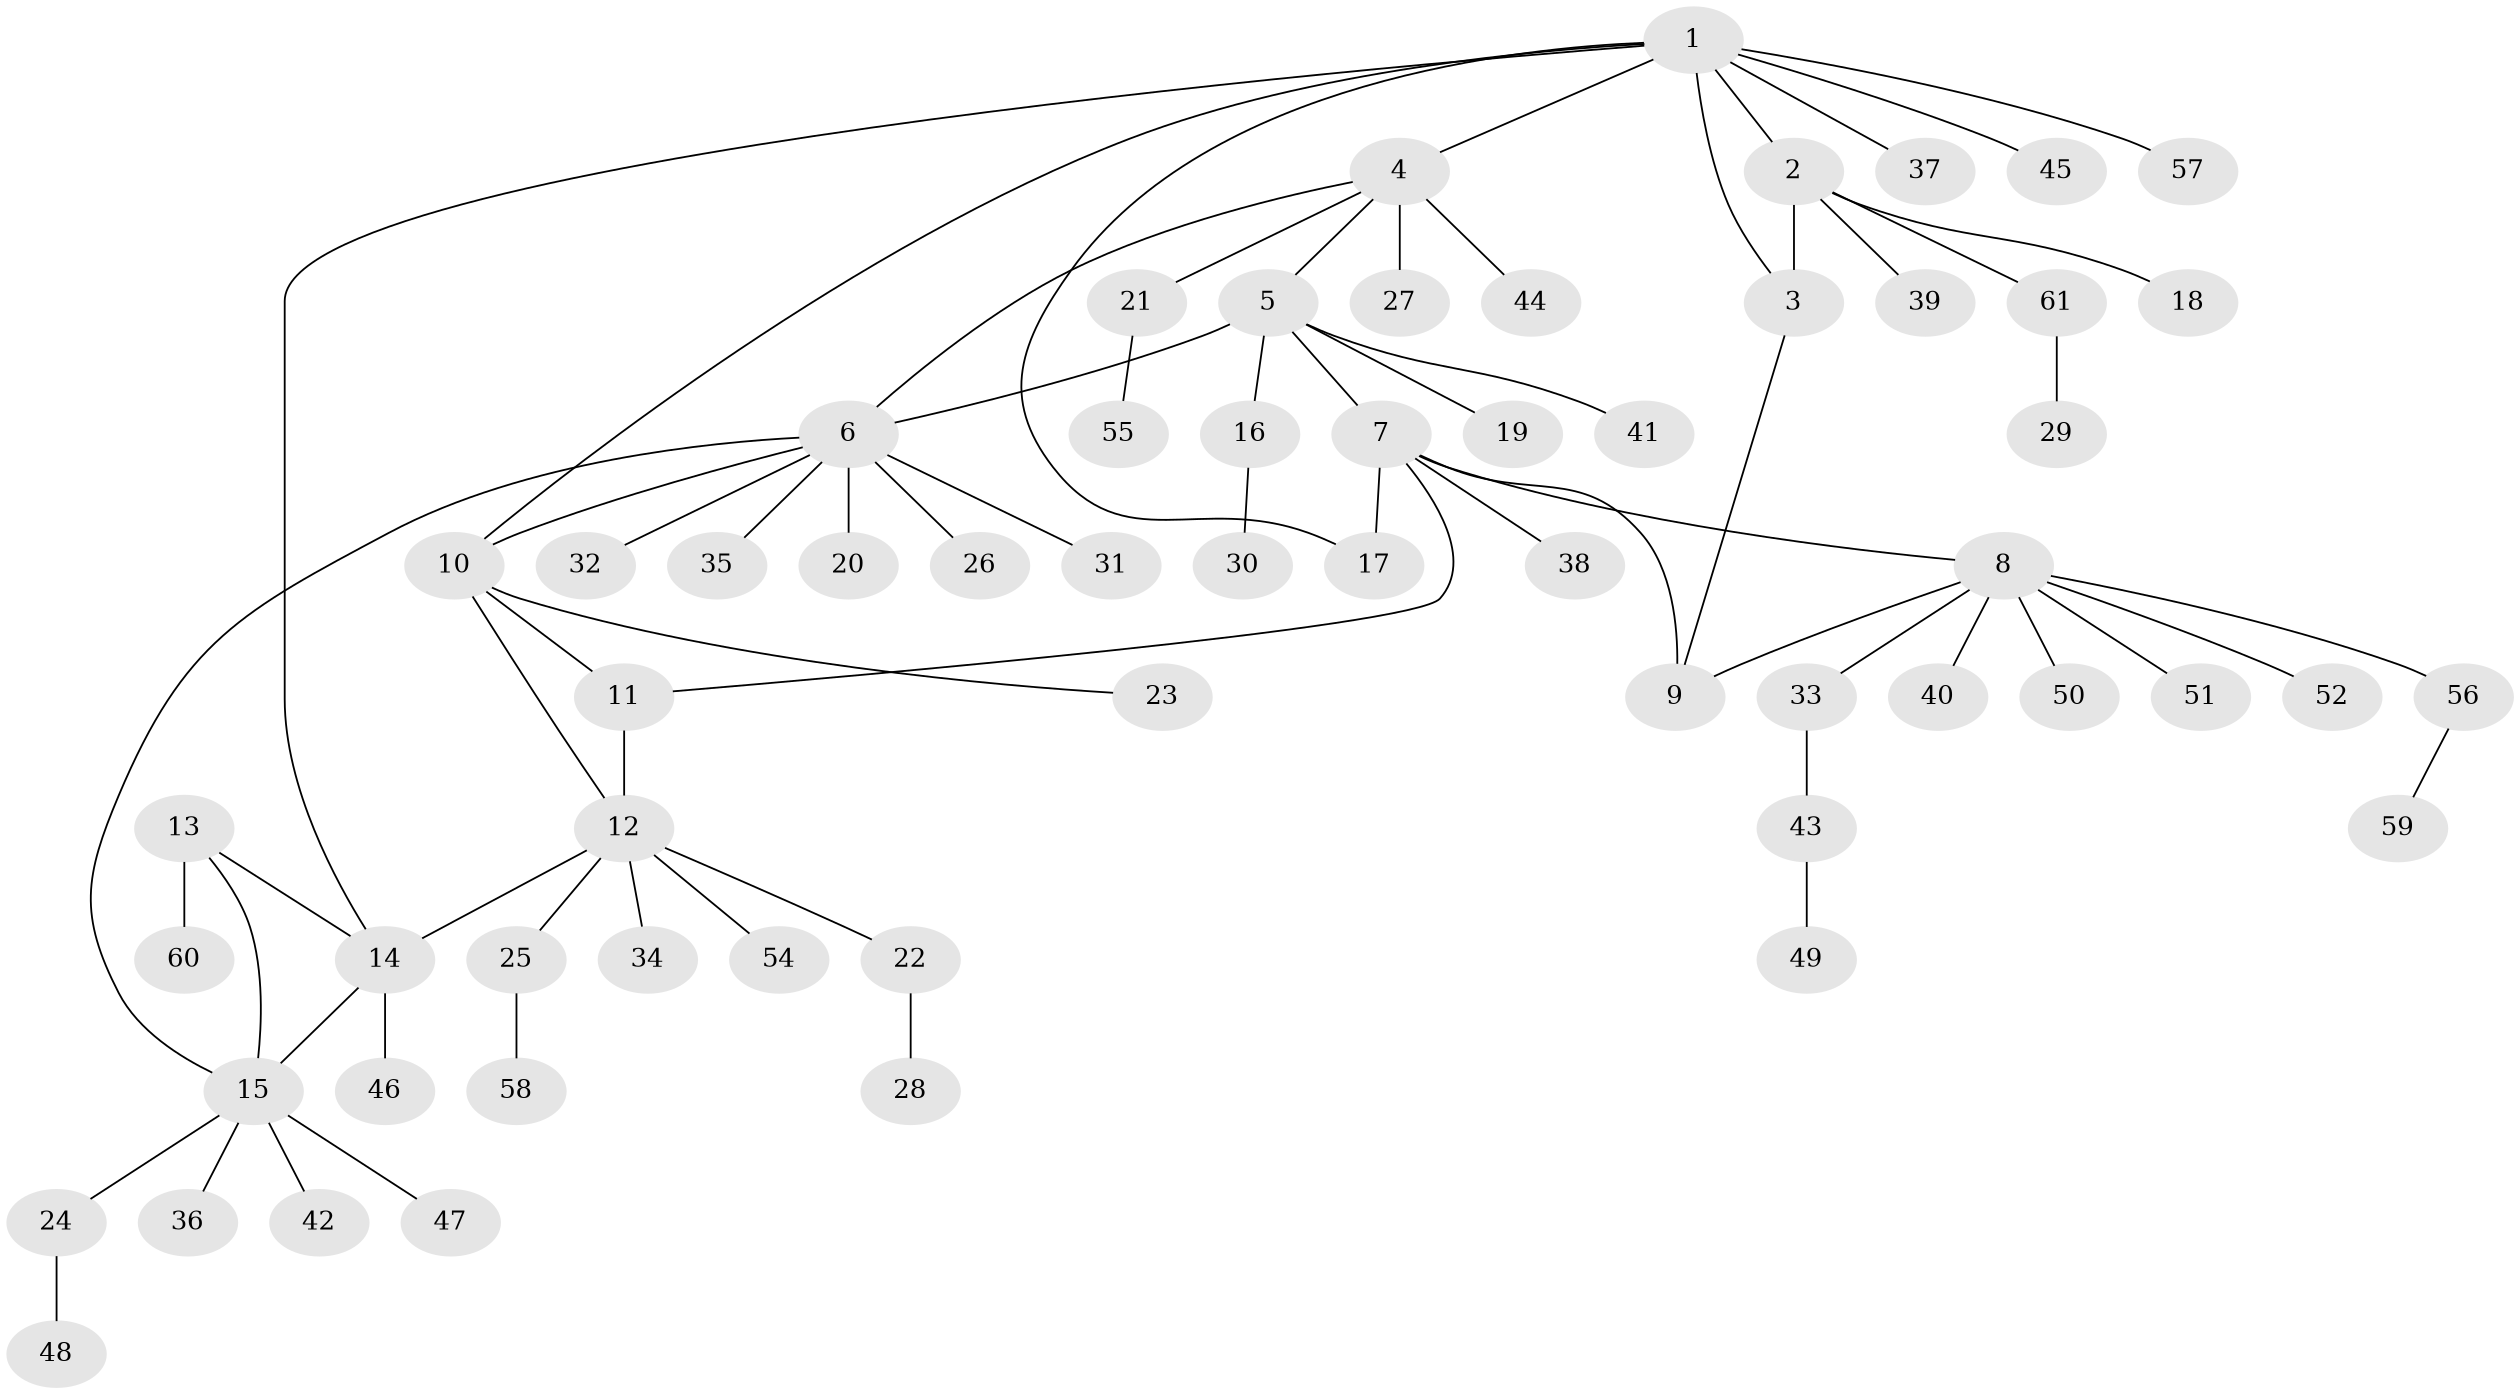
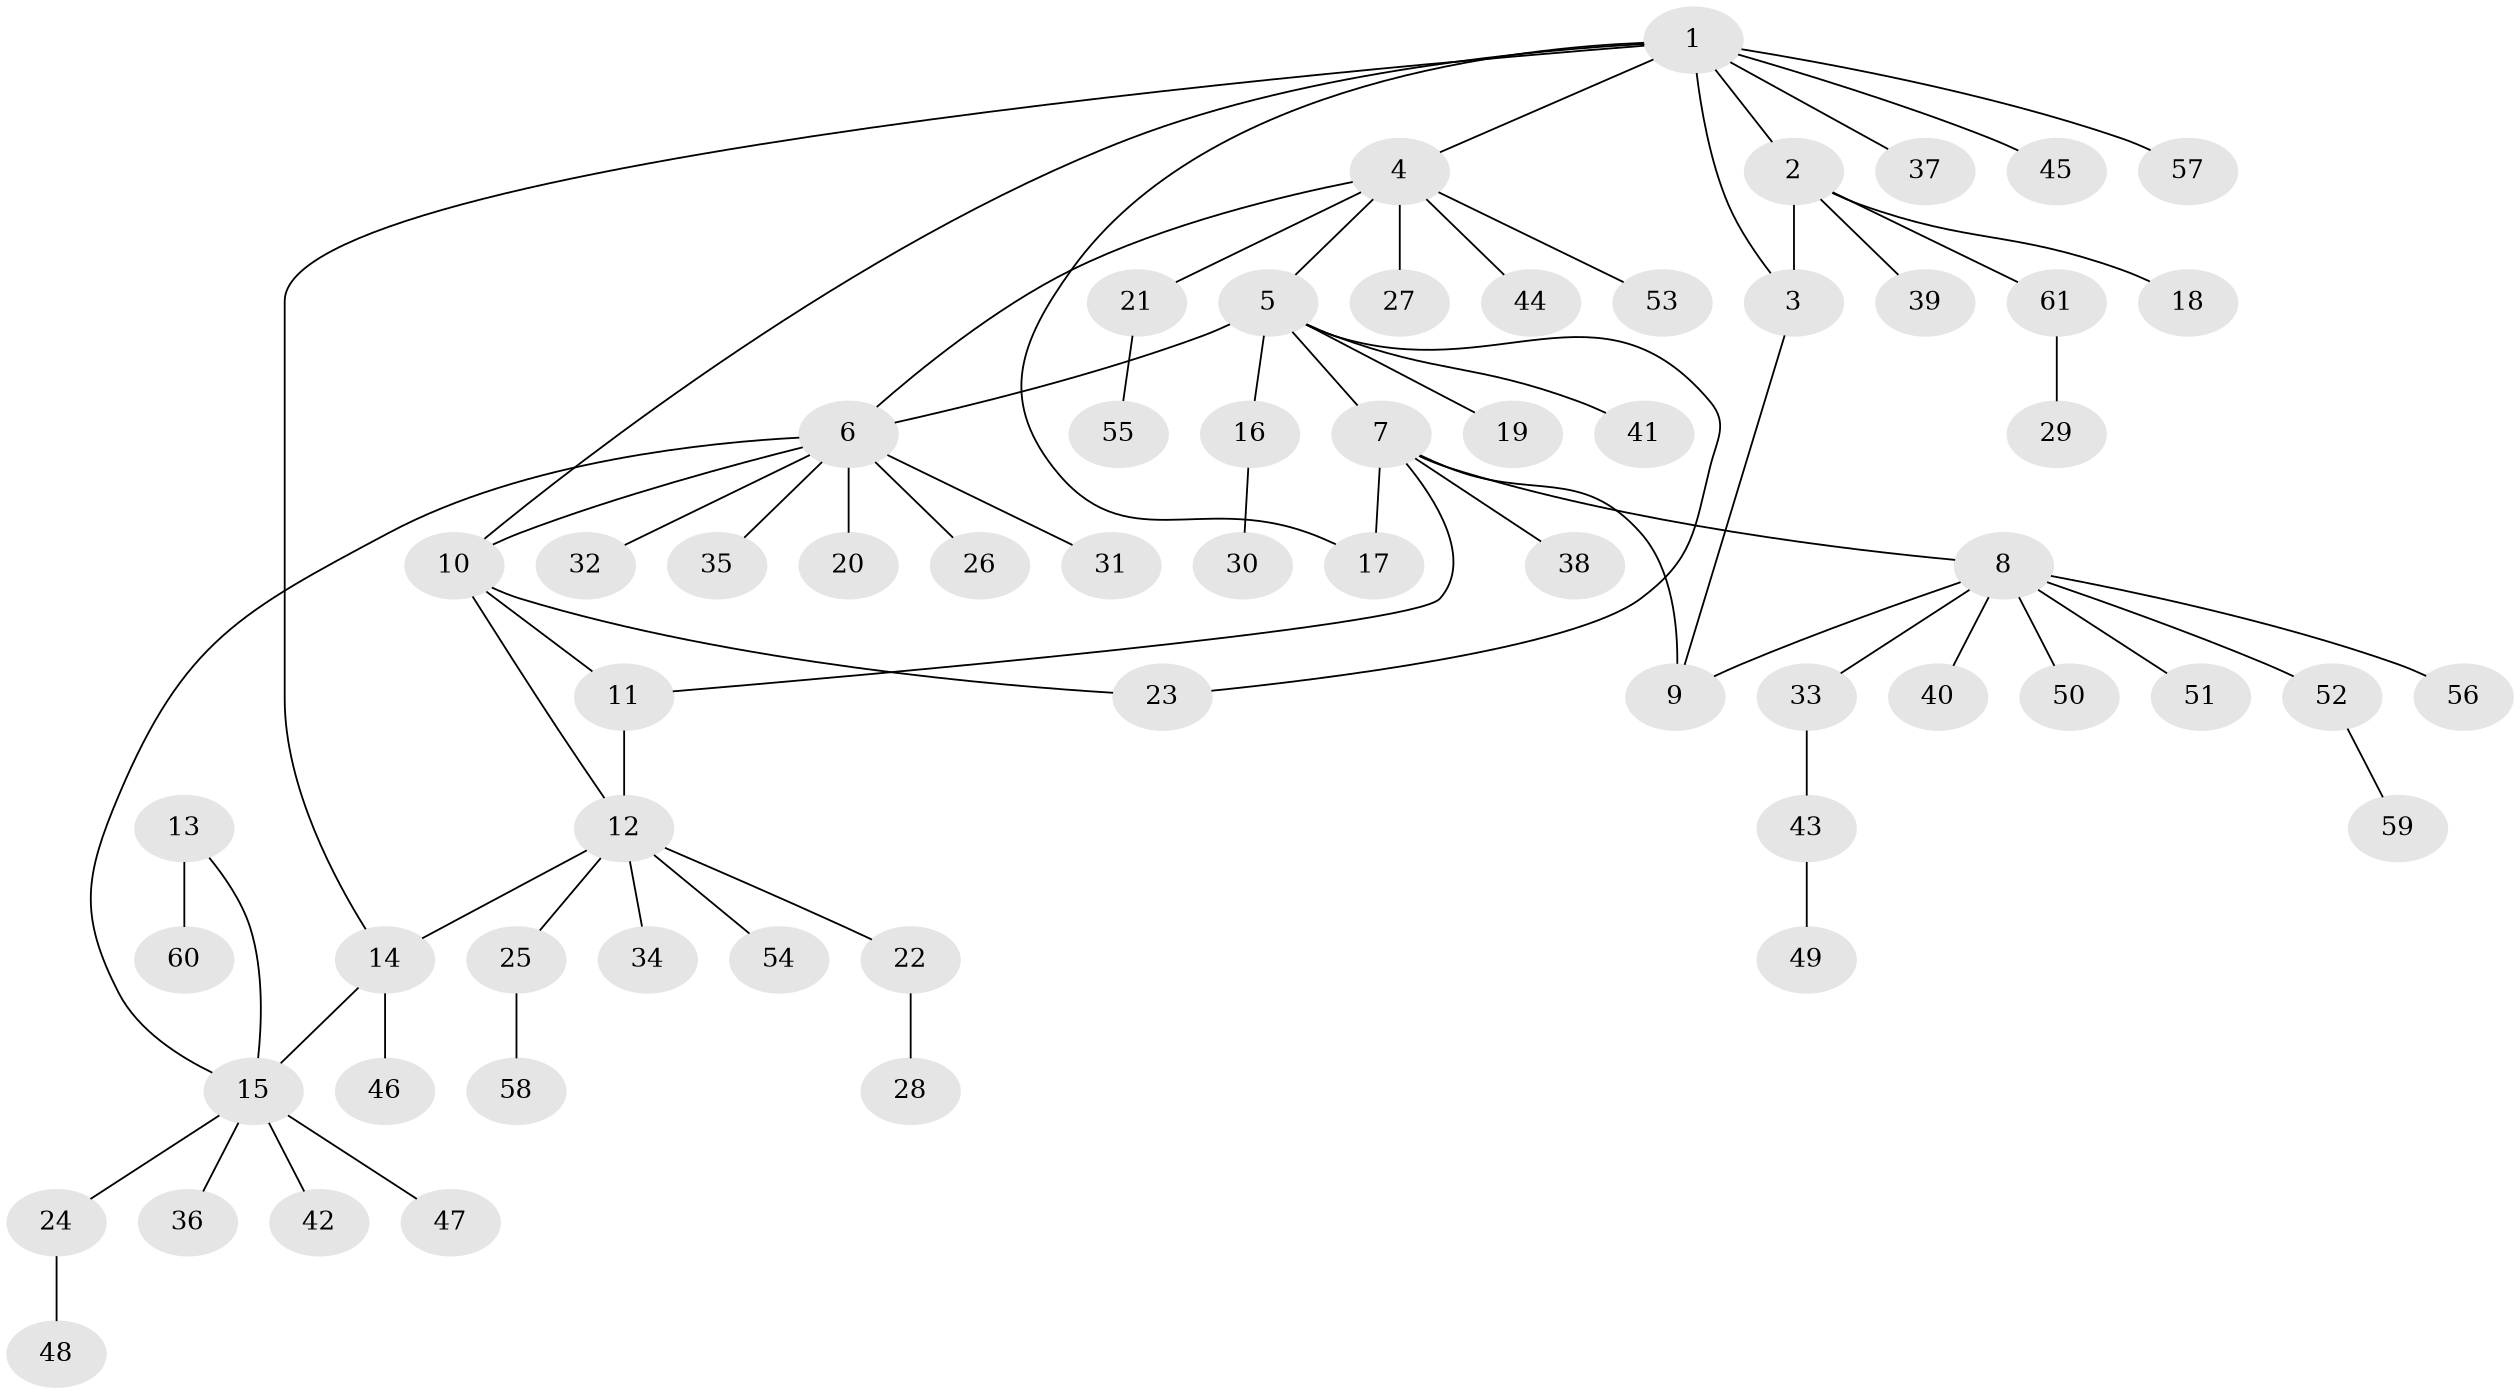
node "53": added
edge "5" -- "23": added
edge "56" -- "59": now "52" -- "59"
edge "13" -- "14": removed
